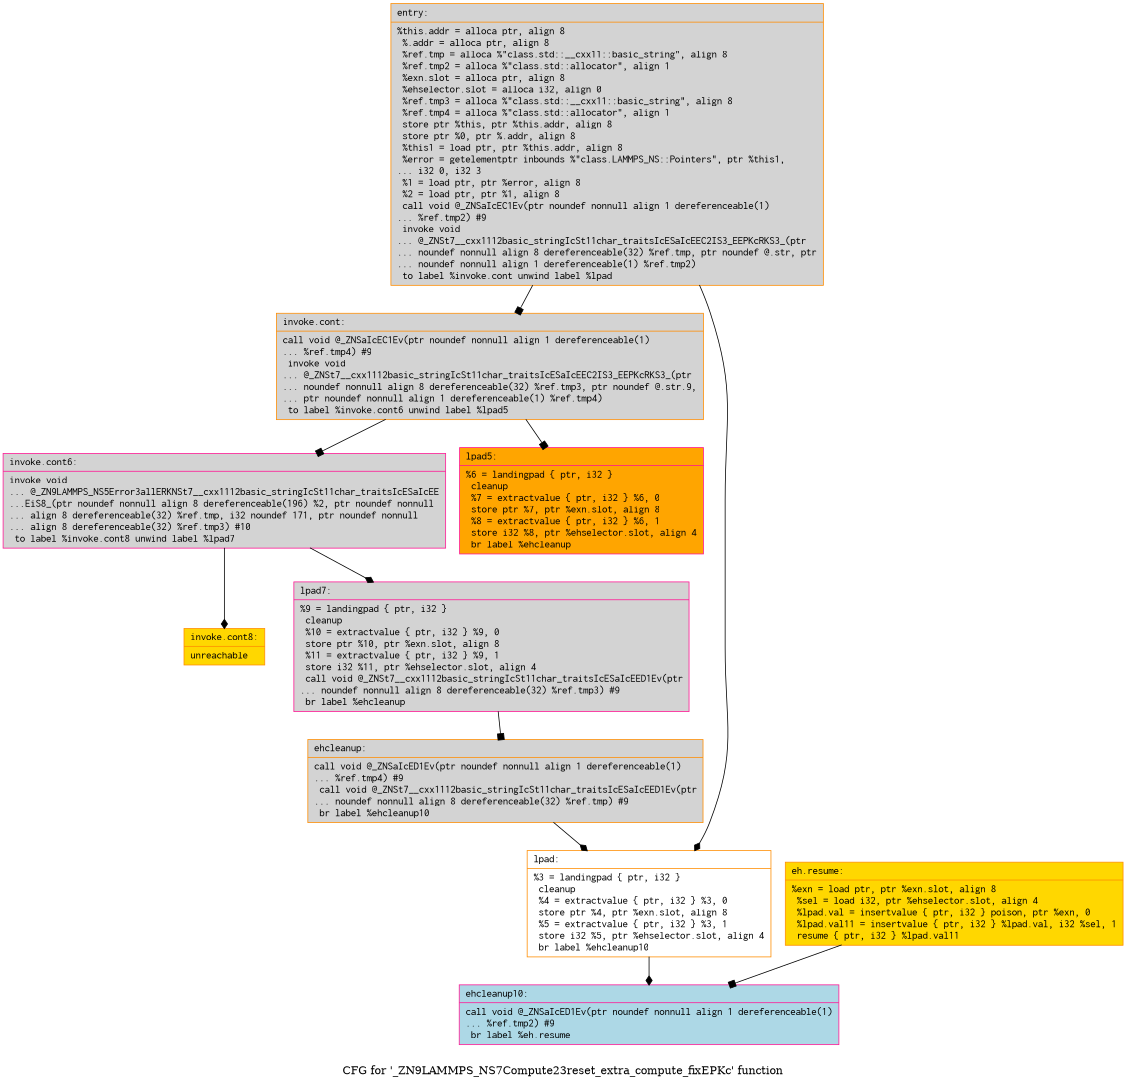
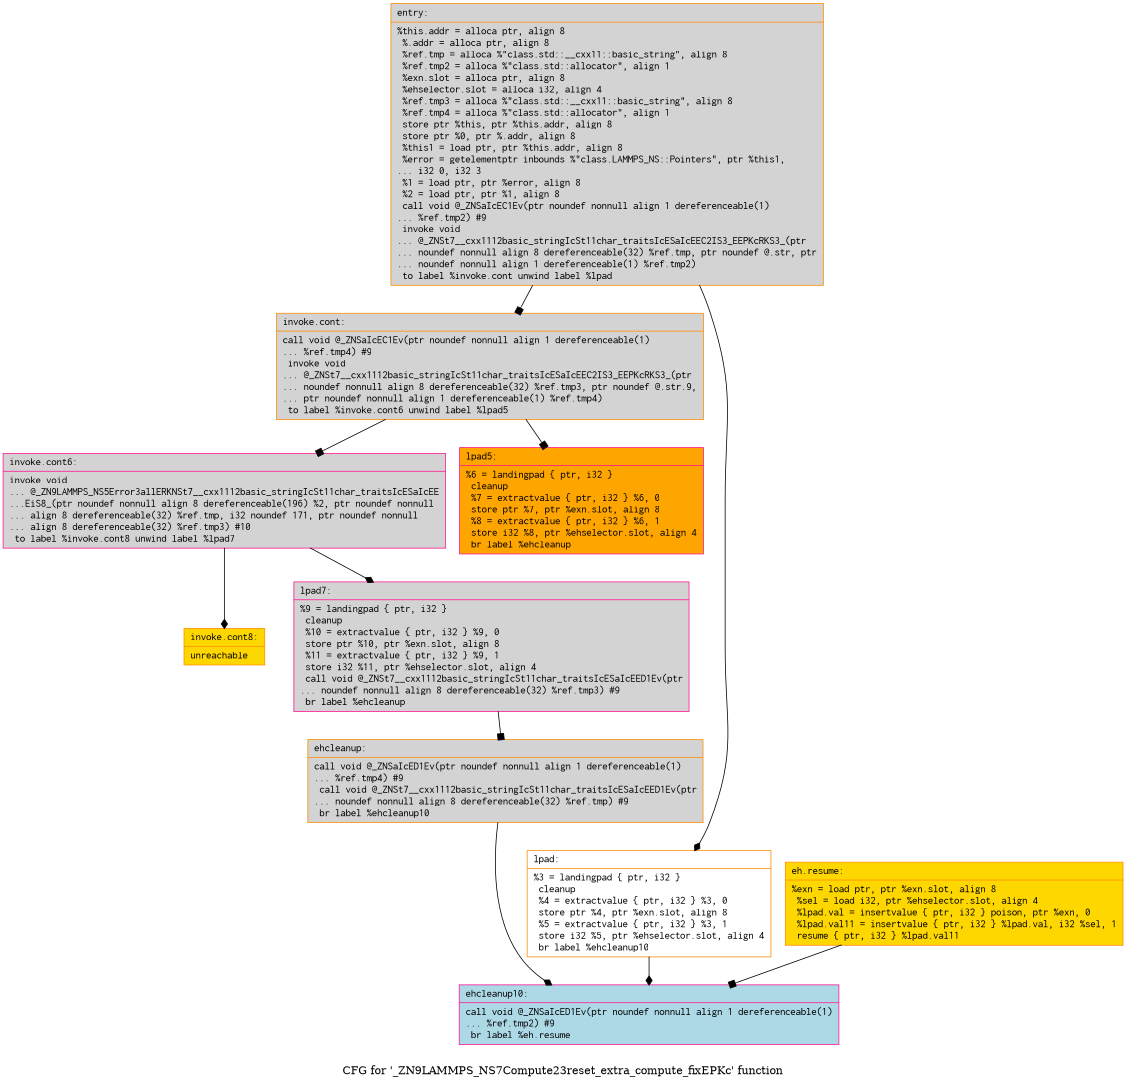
node "entry:": text "%ehselector.slot = alloca i32, align 0" -> "%ehselector.slot = alloca i32, align 4"
edge "ehcleanup:" -> "lpad:": now "ehcleanup:" -> "ehcleanup10:"
